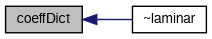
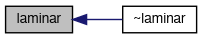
node "coeffDict": label "coeffDict" -> "laminar"
